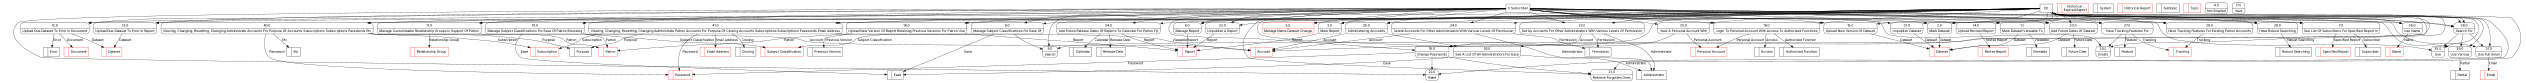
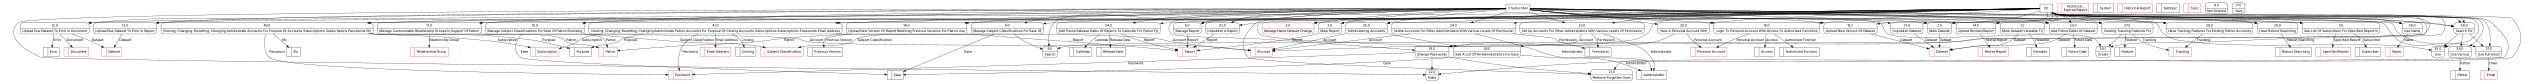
node "27.0": text "Have Tracking Features For" -> "Viewing Tracking Features For"
edge "41.0" -> "Account": label "Viewable" -> "Account"
